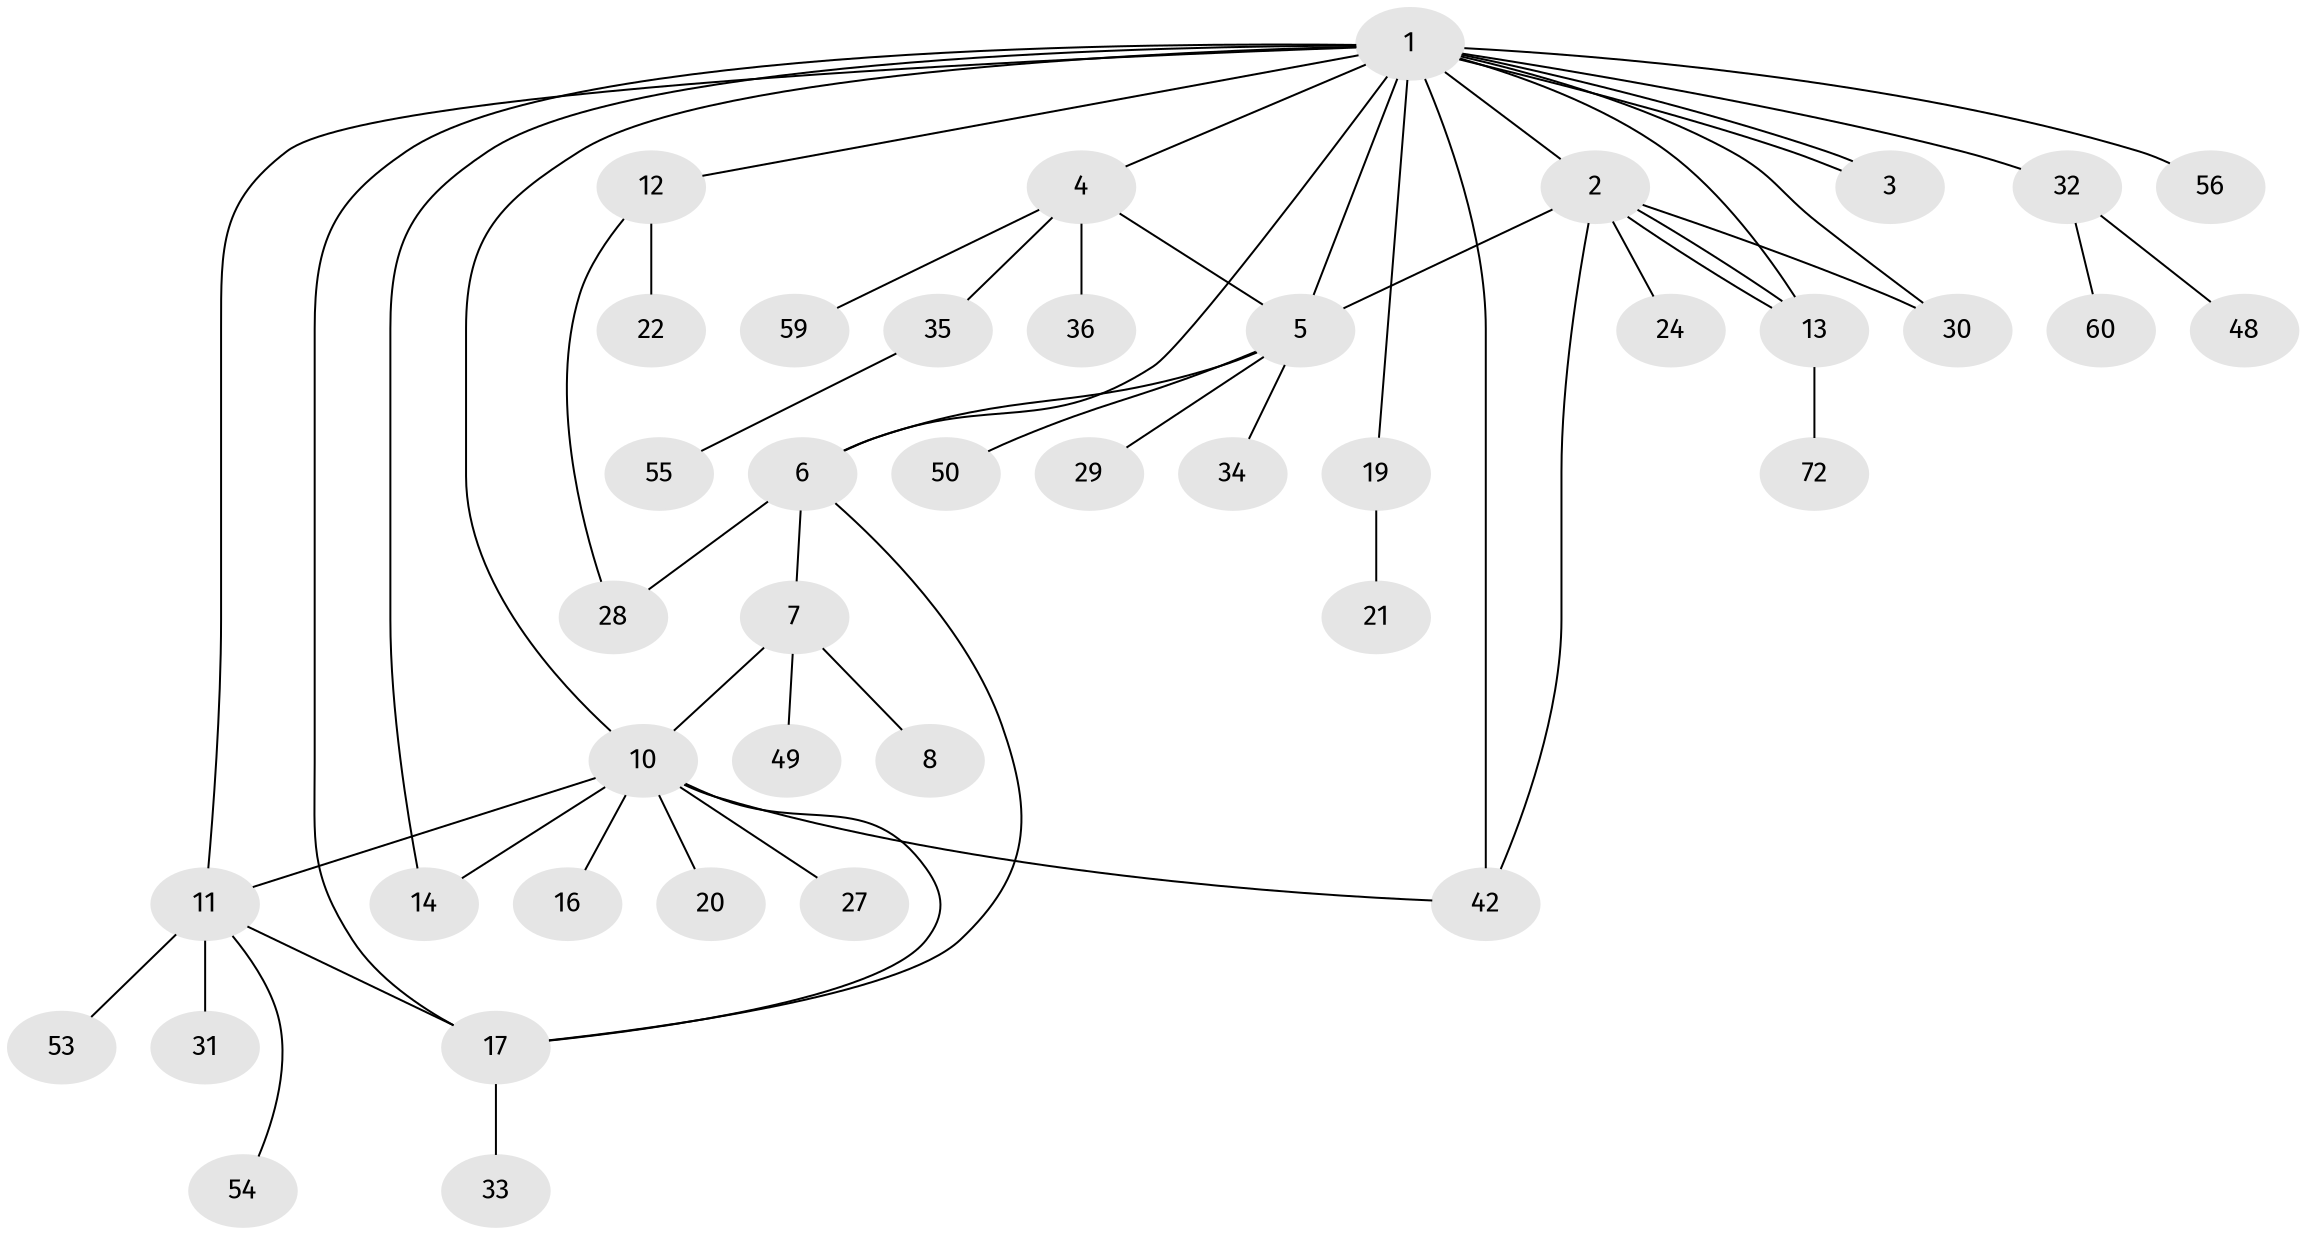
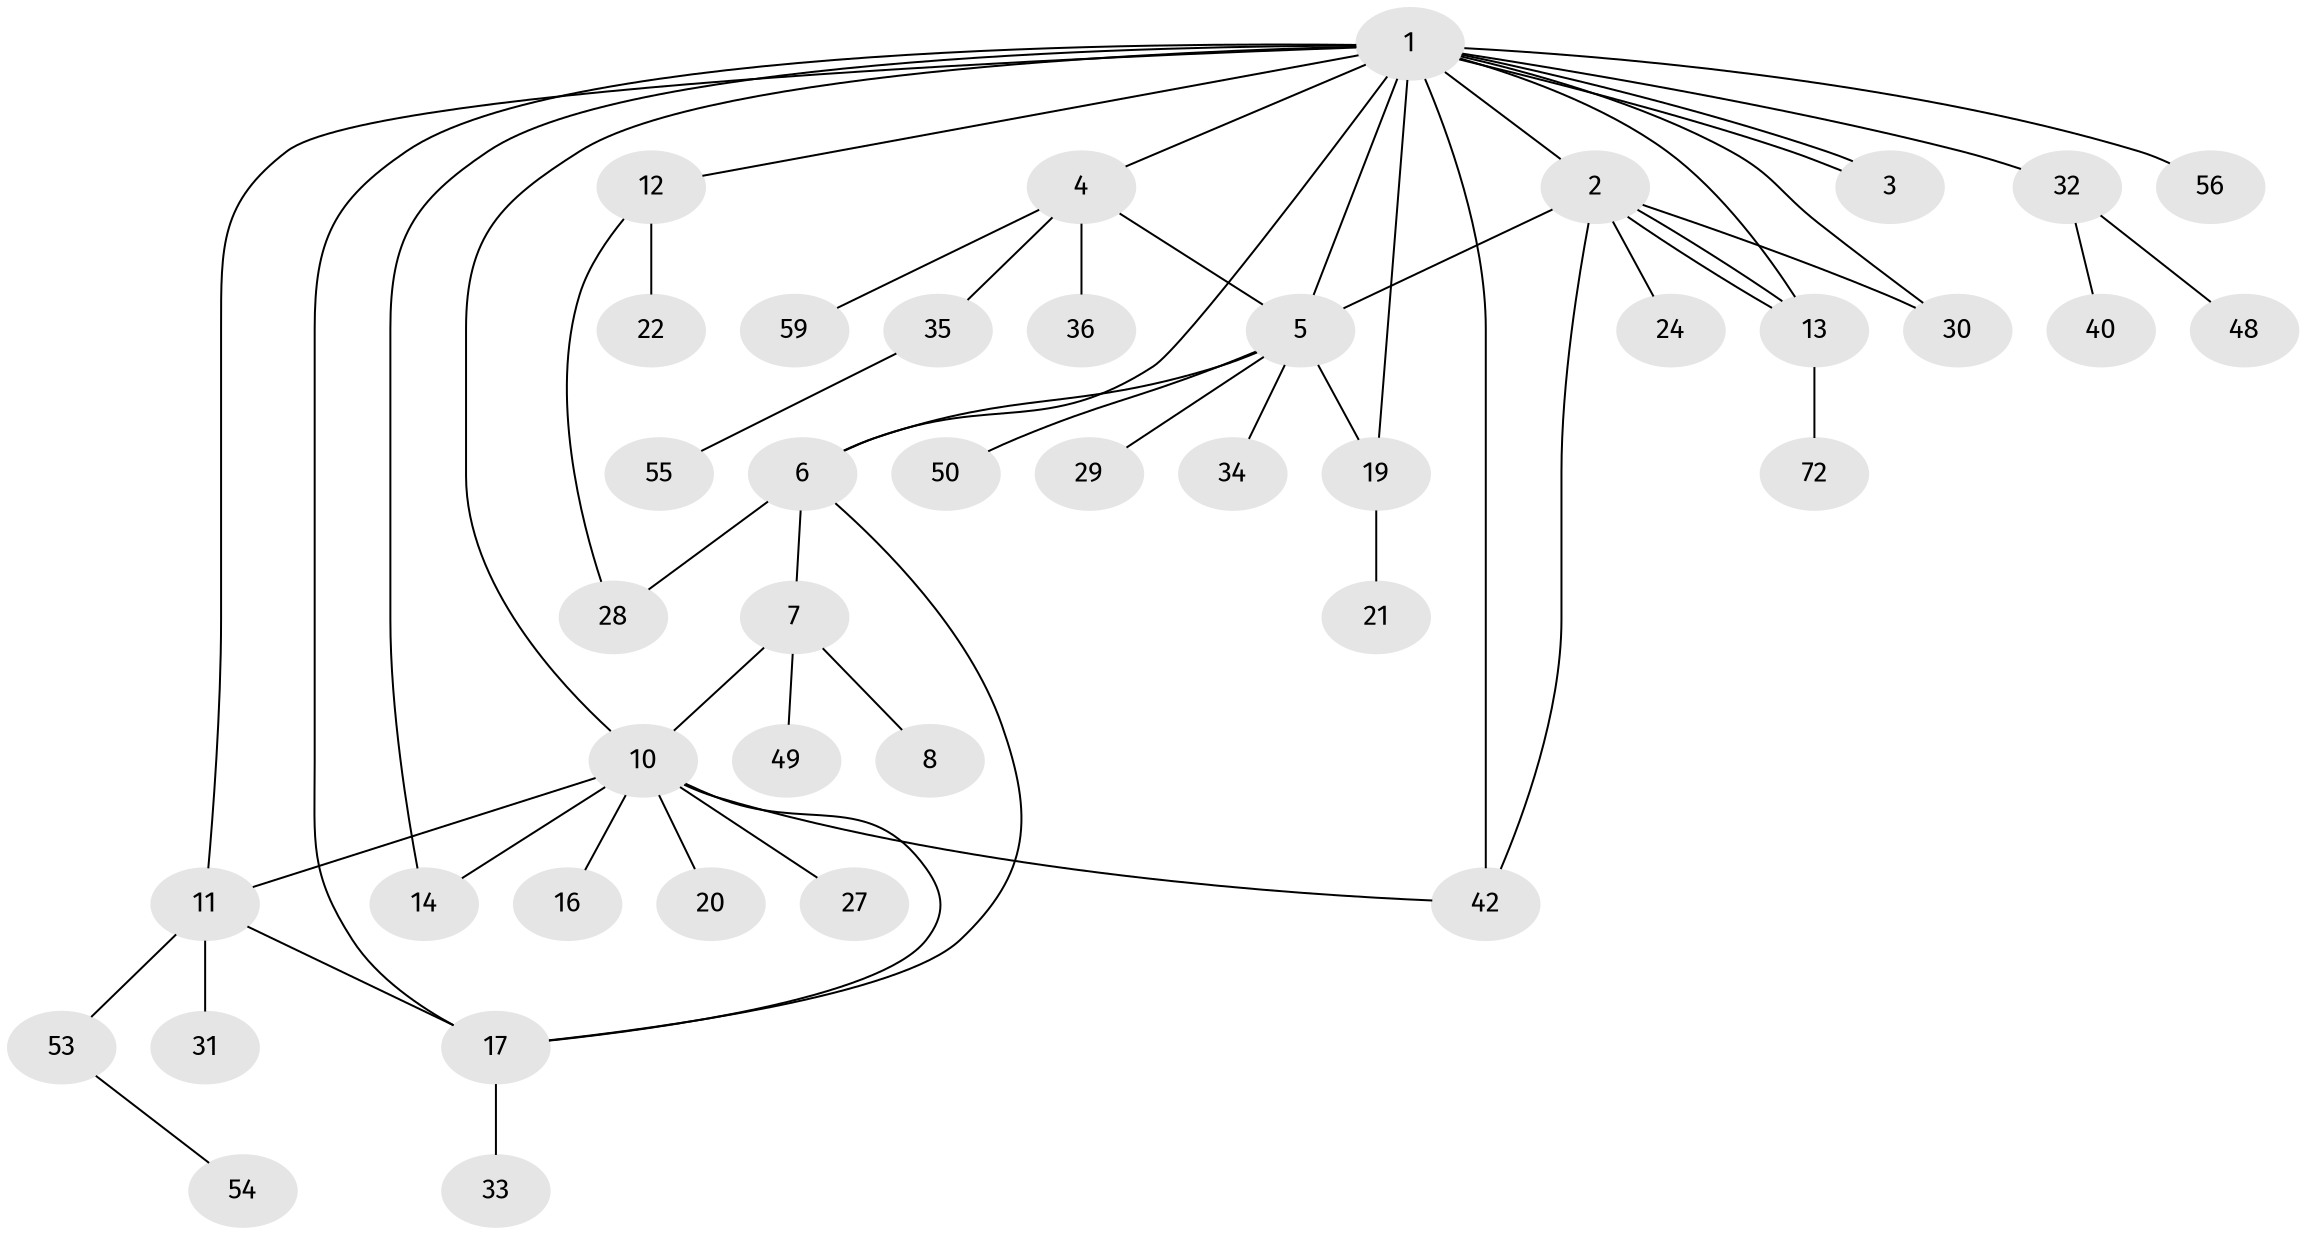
node "60": label "60" -> "40"
edge "5" -- "19": added
edge "11" -- "54": now "53" -- "54"
